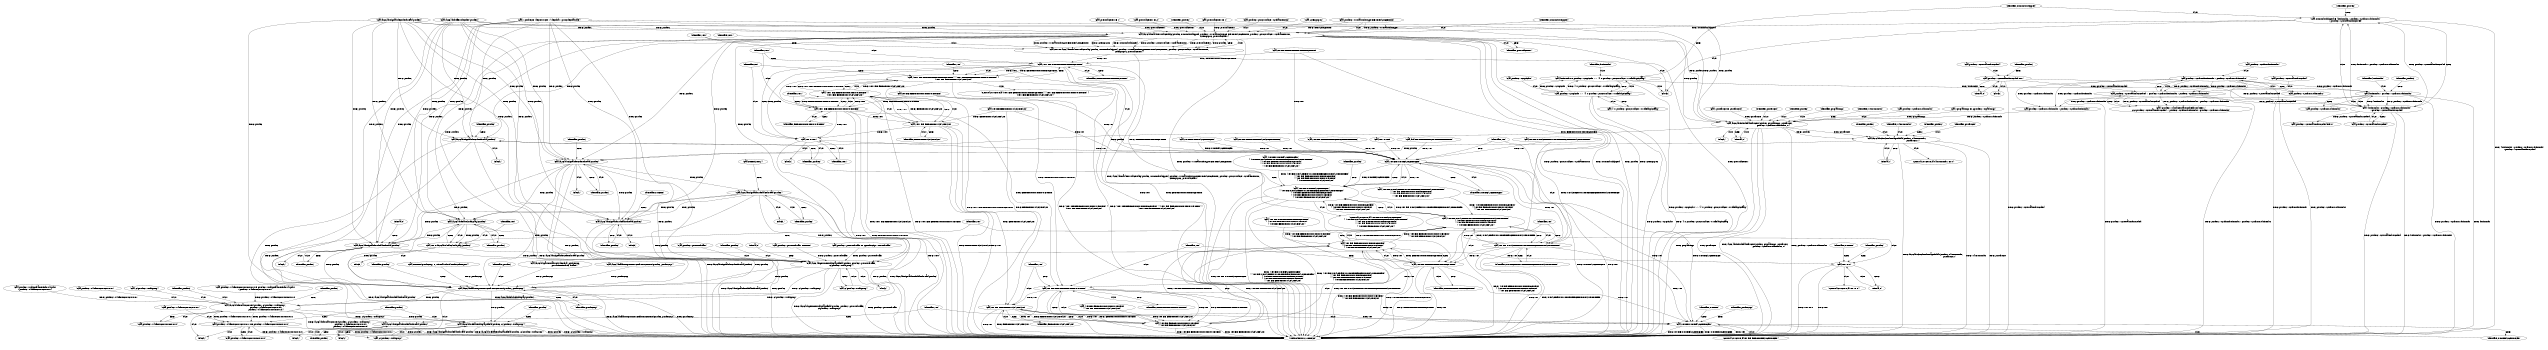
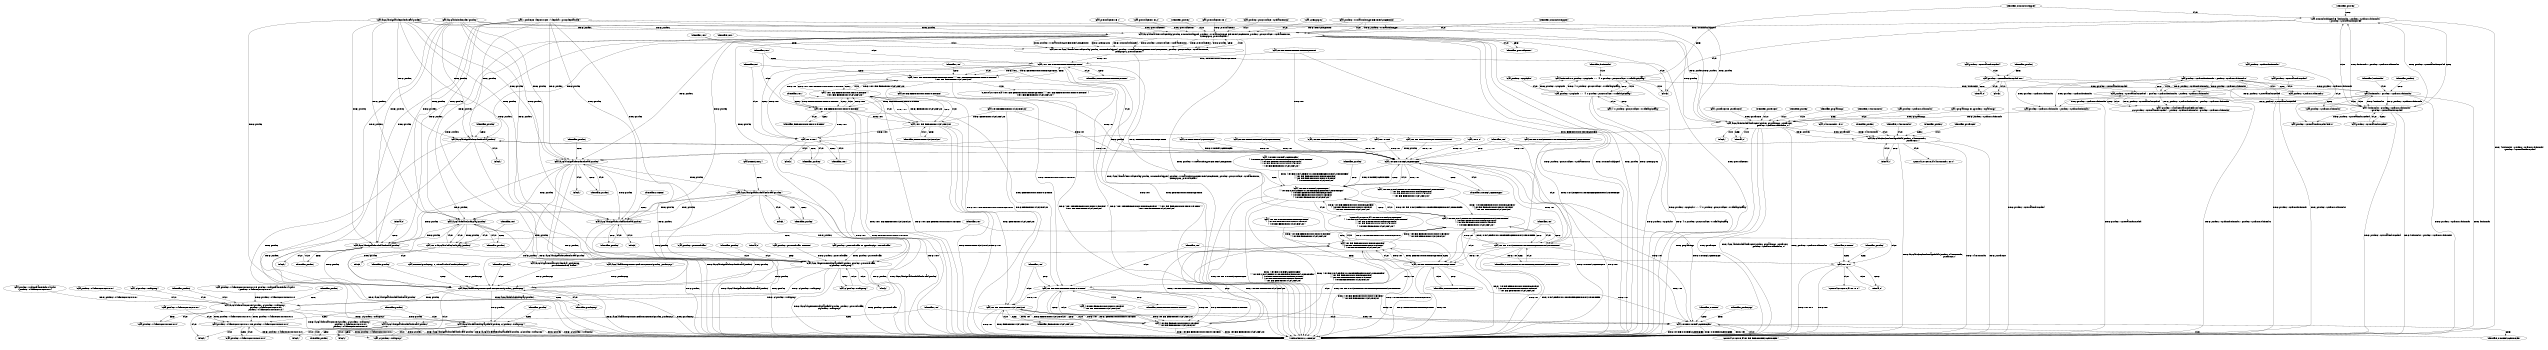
node "(Call,ih264d_buffer_decoder(ps_dec))": label "(Call,ih264d_buffer_decoder(ps_dec))" -> "(Call,ih264d_init_decoder(ps_dec))"
edge "(Call,ps_dec->u2_frm_ht_in_mbs)" -> "(Call,ps_dec->u2_frm_ht_in_mbs * ps_dec->u2_frm_wd_in_mbs)": now "(Call,ps_dec->u2_frm_ht_in_mbs)" -> "(Call,ps_dec->u2_total_mbs_coded == 0)"
edge "(Call,ret1 == ERROR_UNAVAIL_PICBUF_T)" -> "(Call,ret1 == ERROR_UNAVAIL_MVBUF_T)": label "DDG: ret1" -> "DDG: ret"
edge "(Call,ret1 == ERROR_UNAVAIL_PICBUF_T)" -> "(Call,ret = ret1)": label "DDG: ps_dec" -> "DDG: ret1"
node "(Call,u4_num_mbs != 0)": added
node "(Call,buf == ERROR_INCOMPLETE_FRAME)": label "(Call,buf == ERROR_INCOMPLETE_FRAME)" -> "(Call,ret == ERROR_INCOMPLETE_FRAME)"
node "(Call,ret = 0)": added
edge "(Call,ret = ih264d_deblock_display(ps_dec))" -> "(Call,ih264d_deblock_display(ps_dec))": label "CFG: " -> "AST: "
node "(Identifier,IVD_PICBUF_WIDTH_HEIGHT_NOT_SUPPORTED)": label "(Identifier,IVD_PICBUF_WIDTH_HEIGHT_NOT_SUPPORTED)" -> "(Identifier,IVD_STREAM_WIDTH_HEIGHT_NOT_SUPPORTED)"
edge "(Call,ih264d_deblock_display(ps_dec))" -> "(MethodReturn,WORD32)": added, label "DDG: ps_dec"
